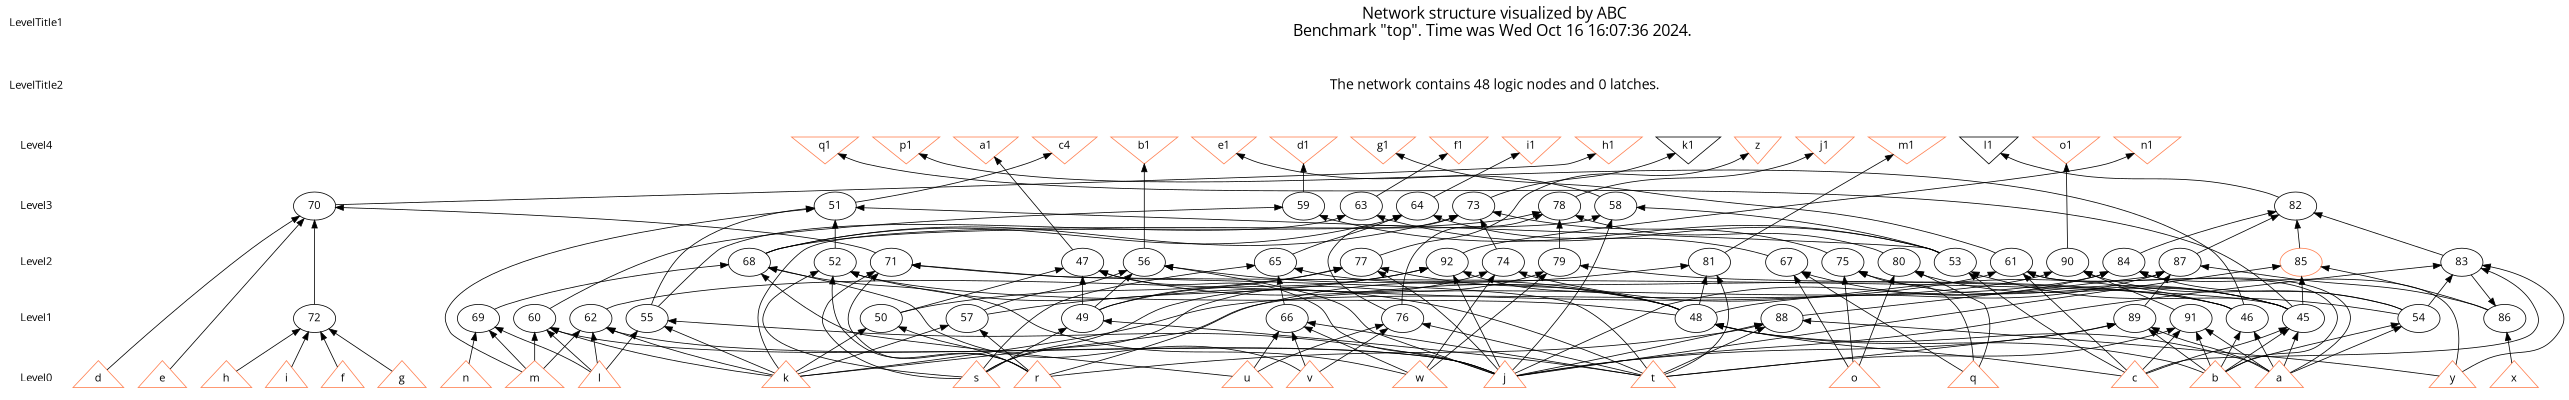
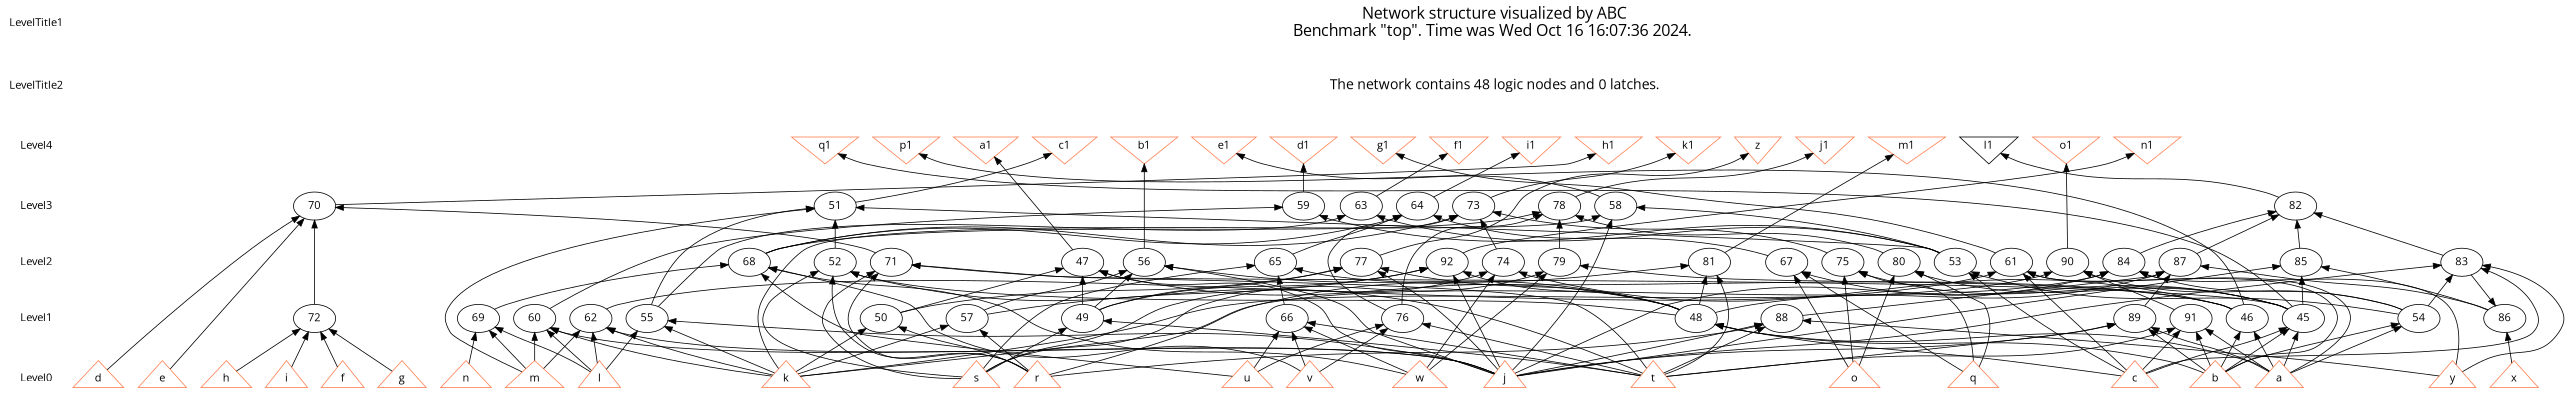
node "c4": label "c4" -> "c1"
node "k1": color black -> coral
node "85": color coral -> black
